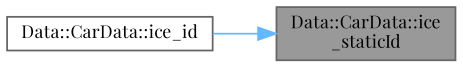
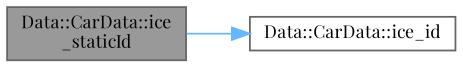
edge "Data::CarData::ice_id" -> "Data::CarData::ice _staticId": reversed
